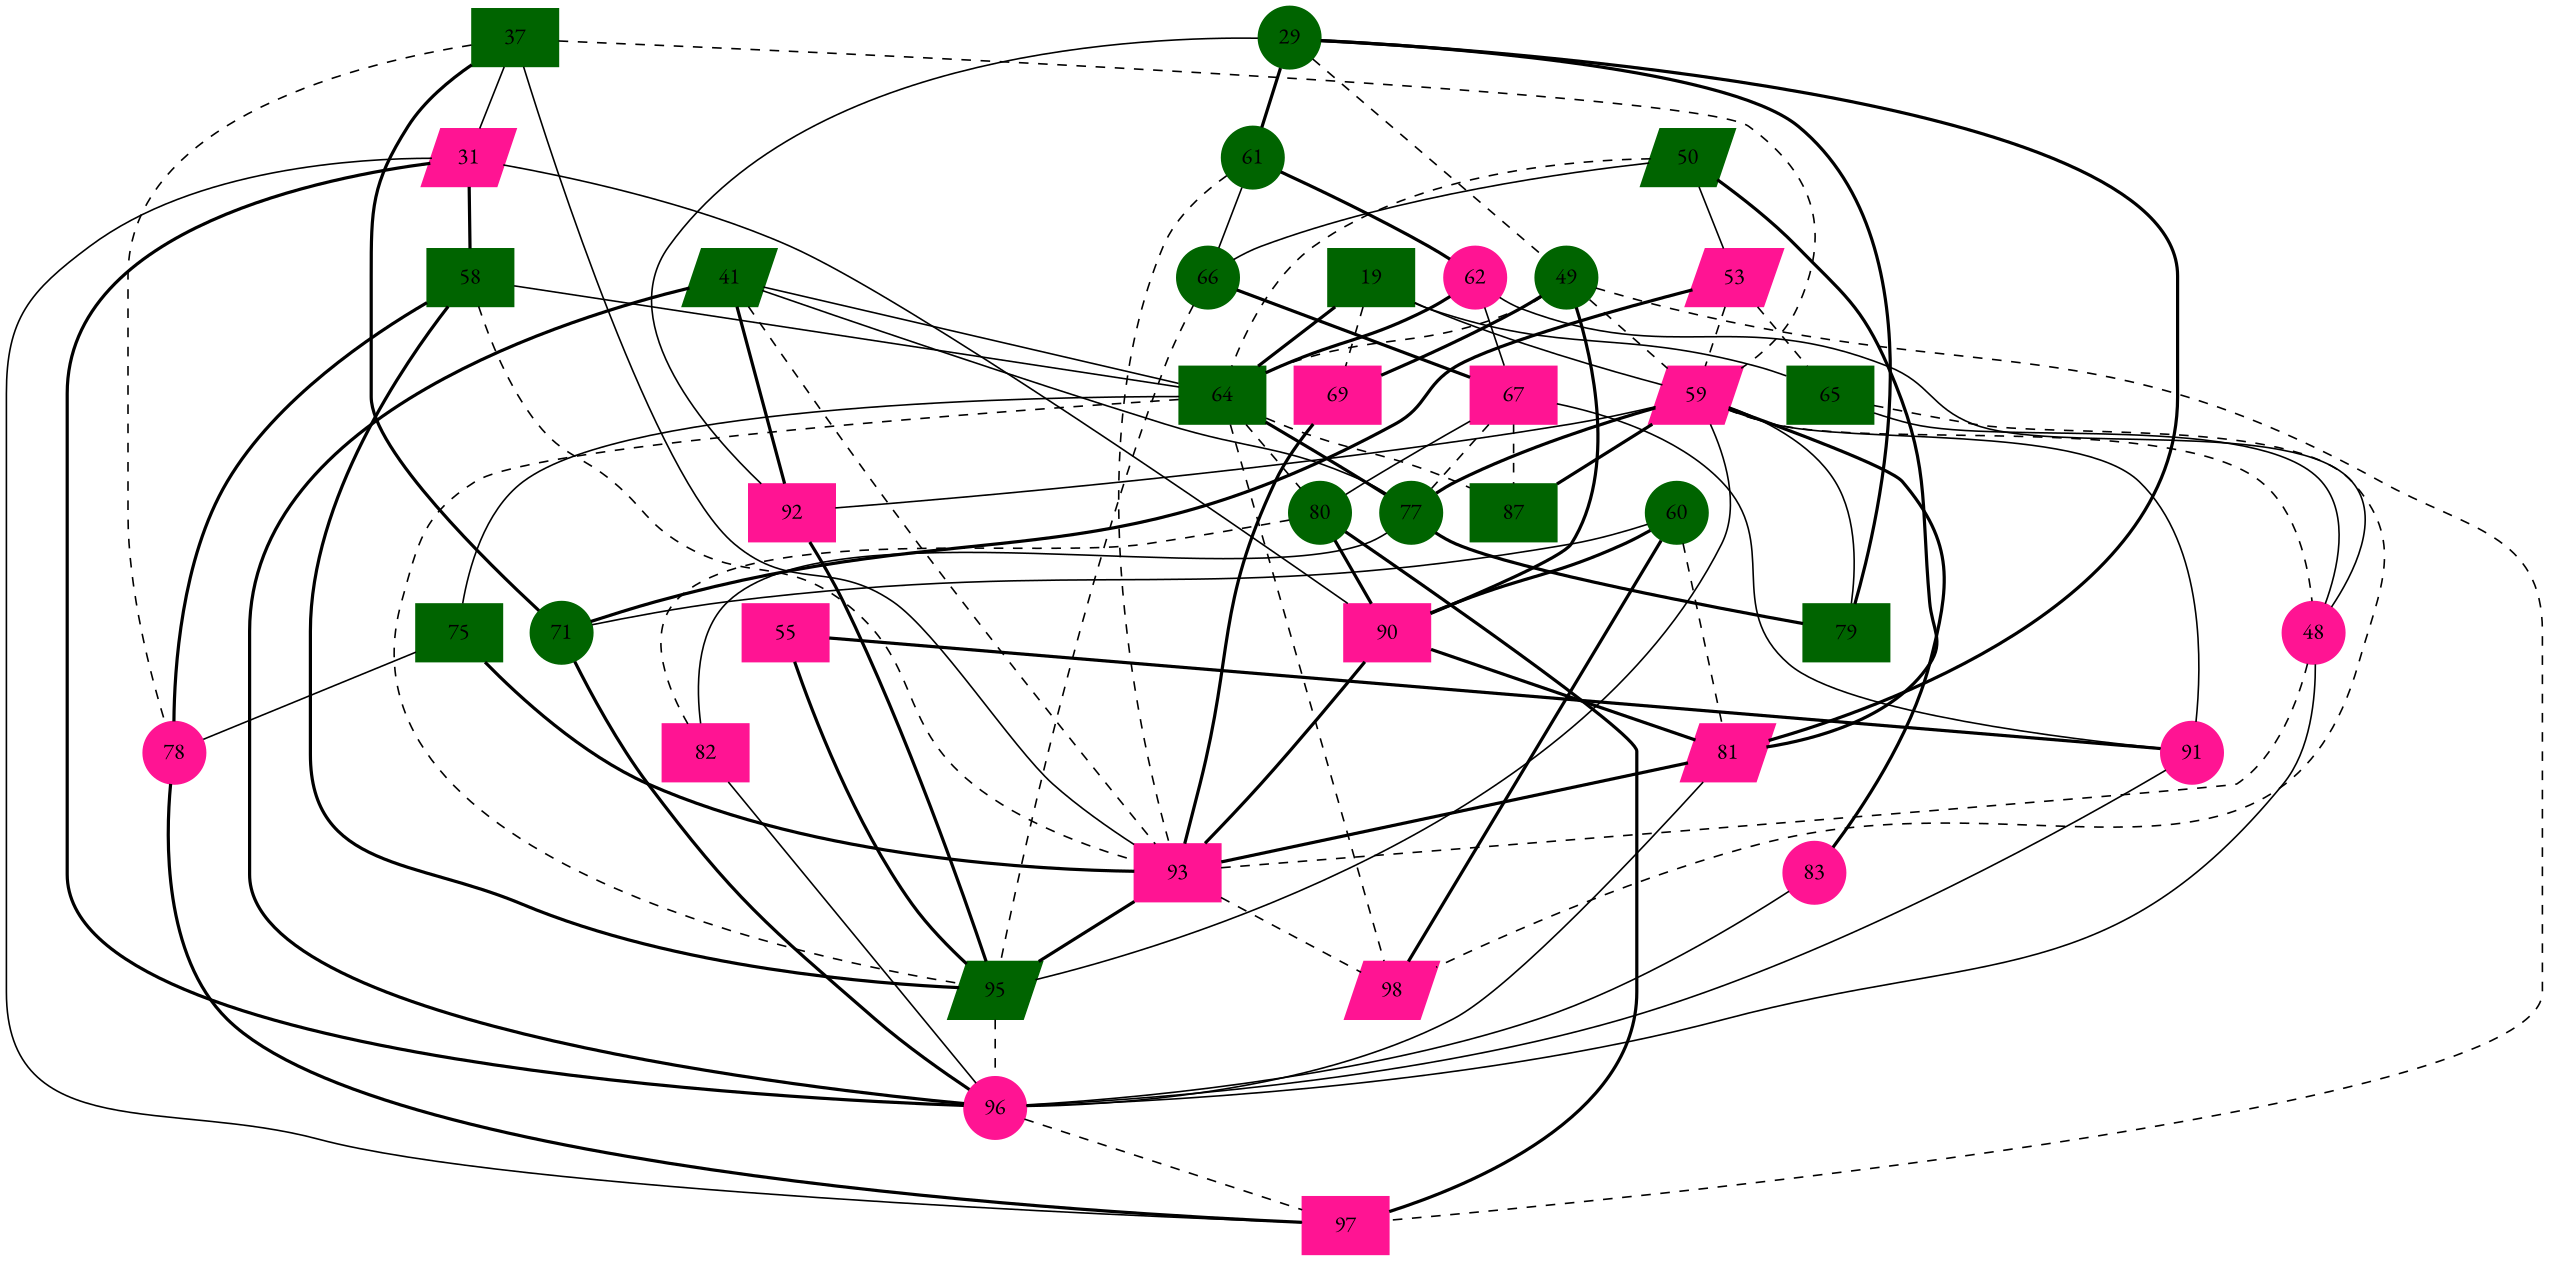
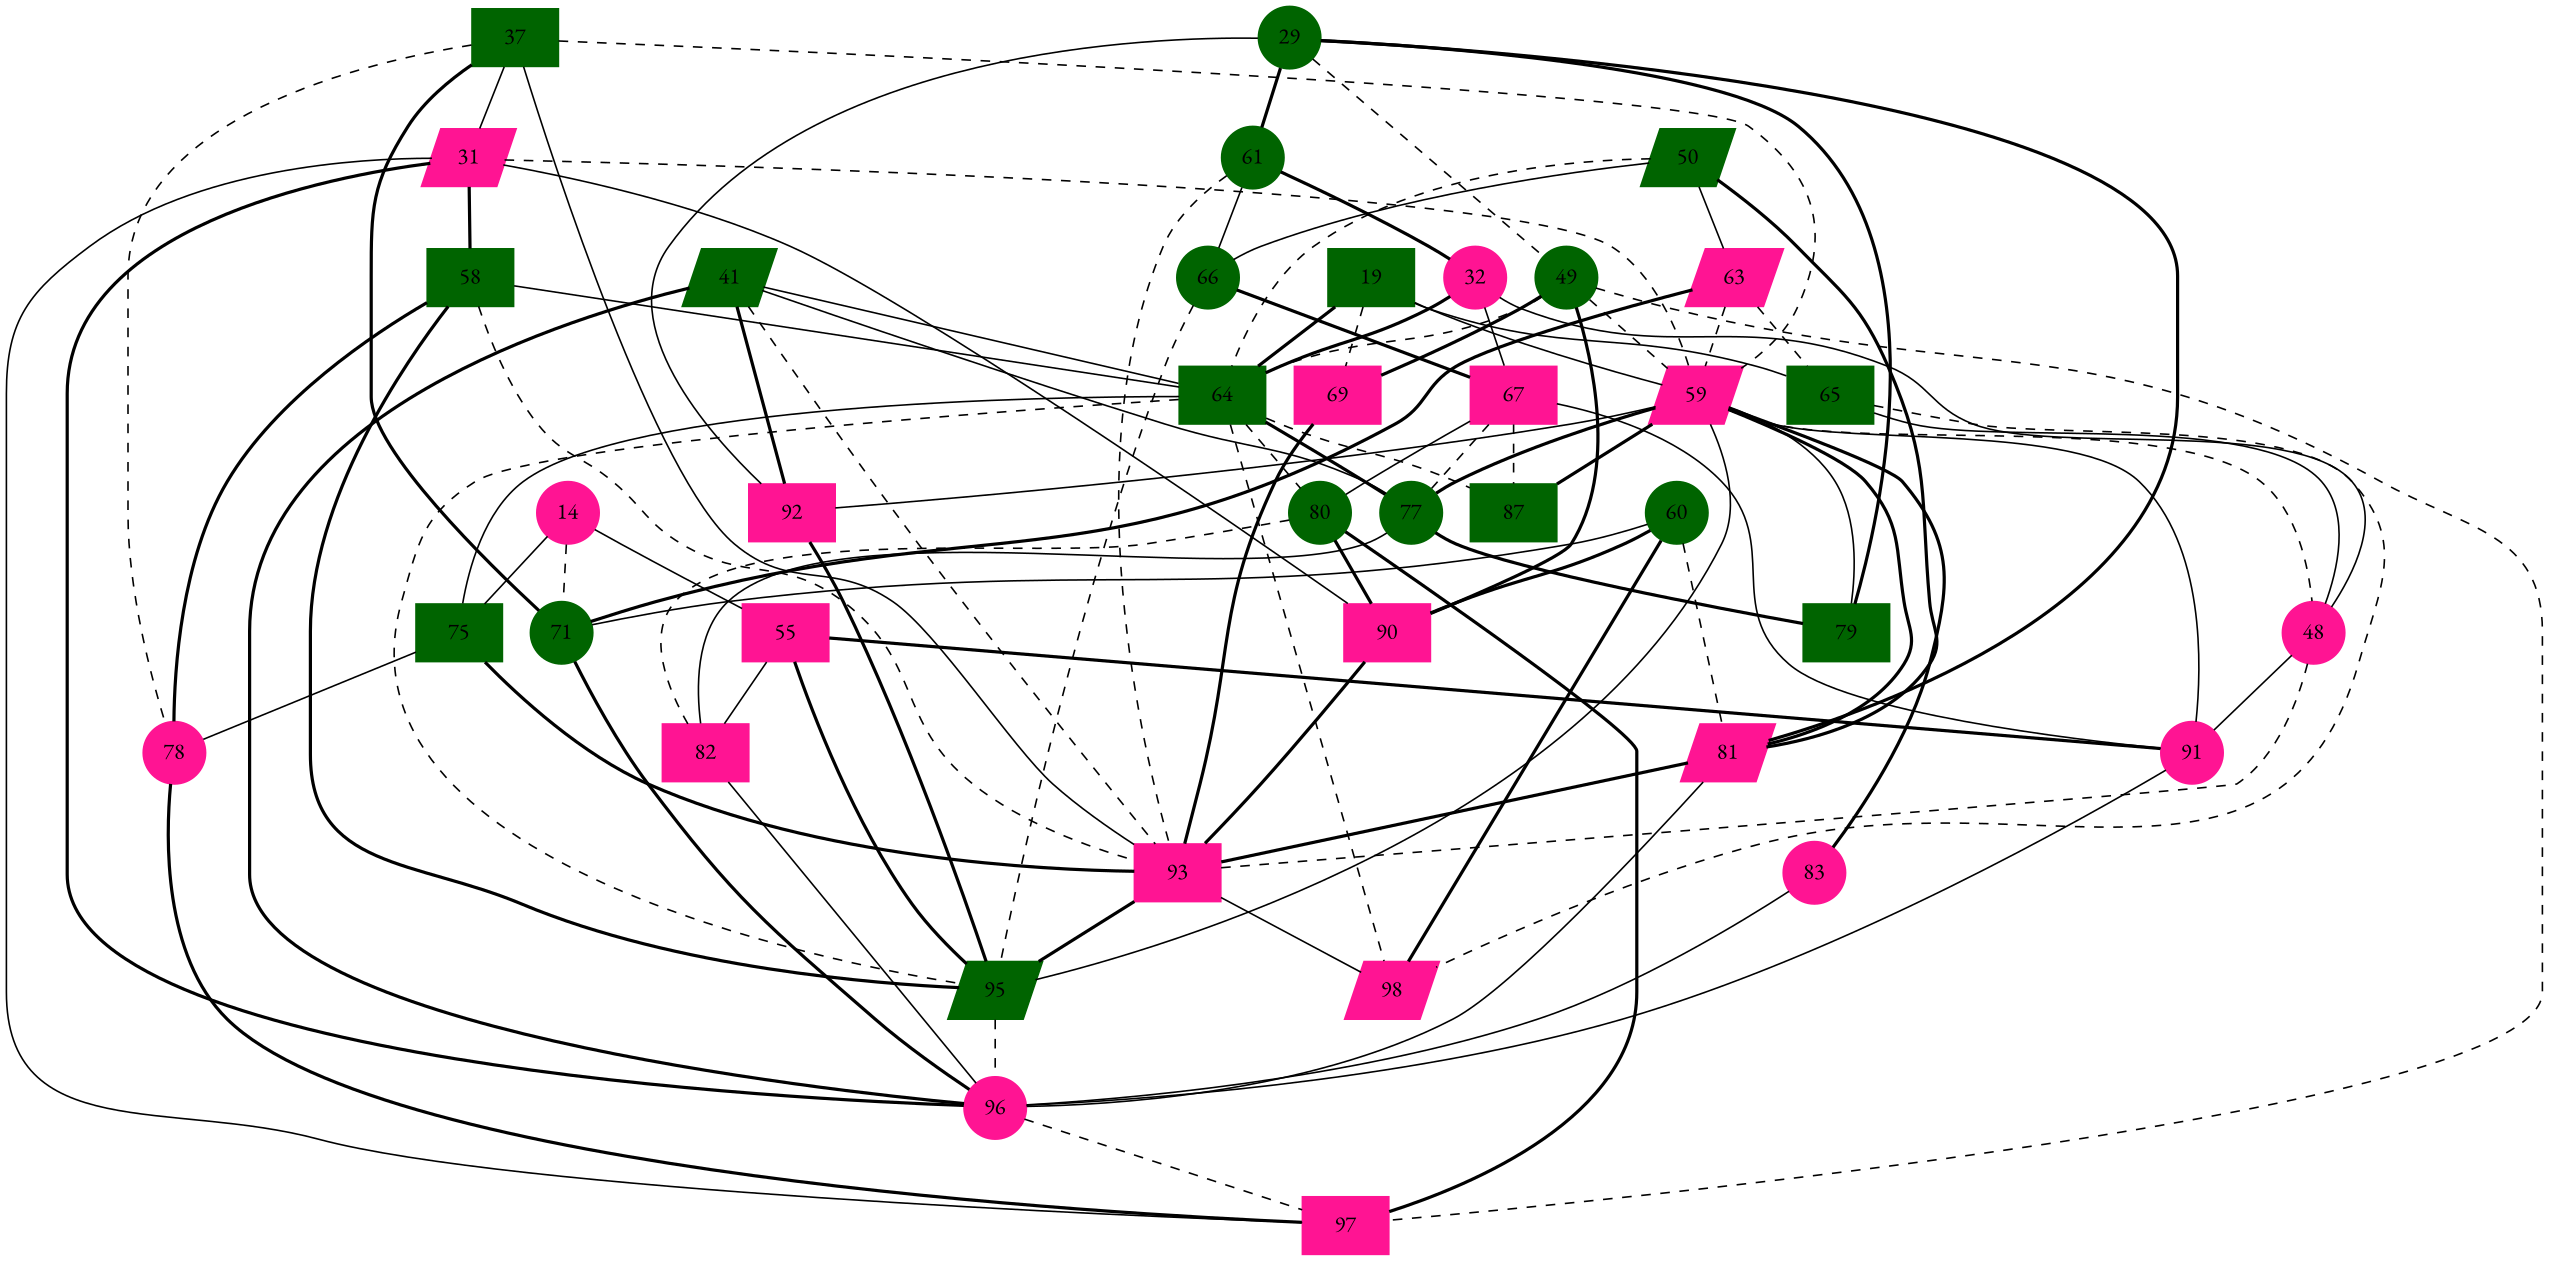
edge "31" -- "59": added
node "62": label "62" -> "32"
node "53": label "53" -> "63"
node "14": added
edge "90" -- "81": now "59" -- "81"
edge "55" -- "82": added
edge "93" -- "98": style dashed -> solid
edge "48" -- "96": now "48" -- "91"
